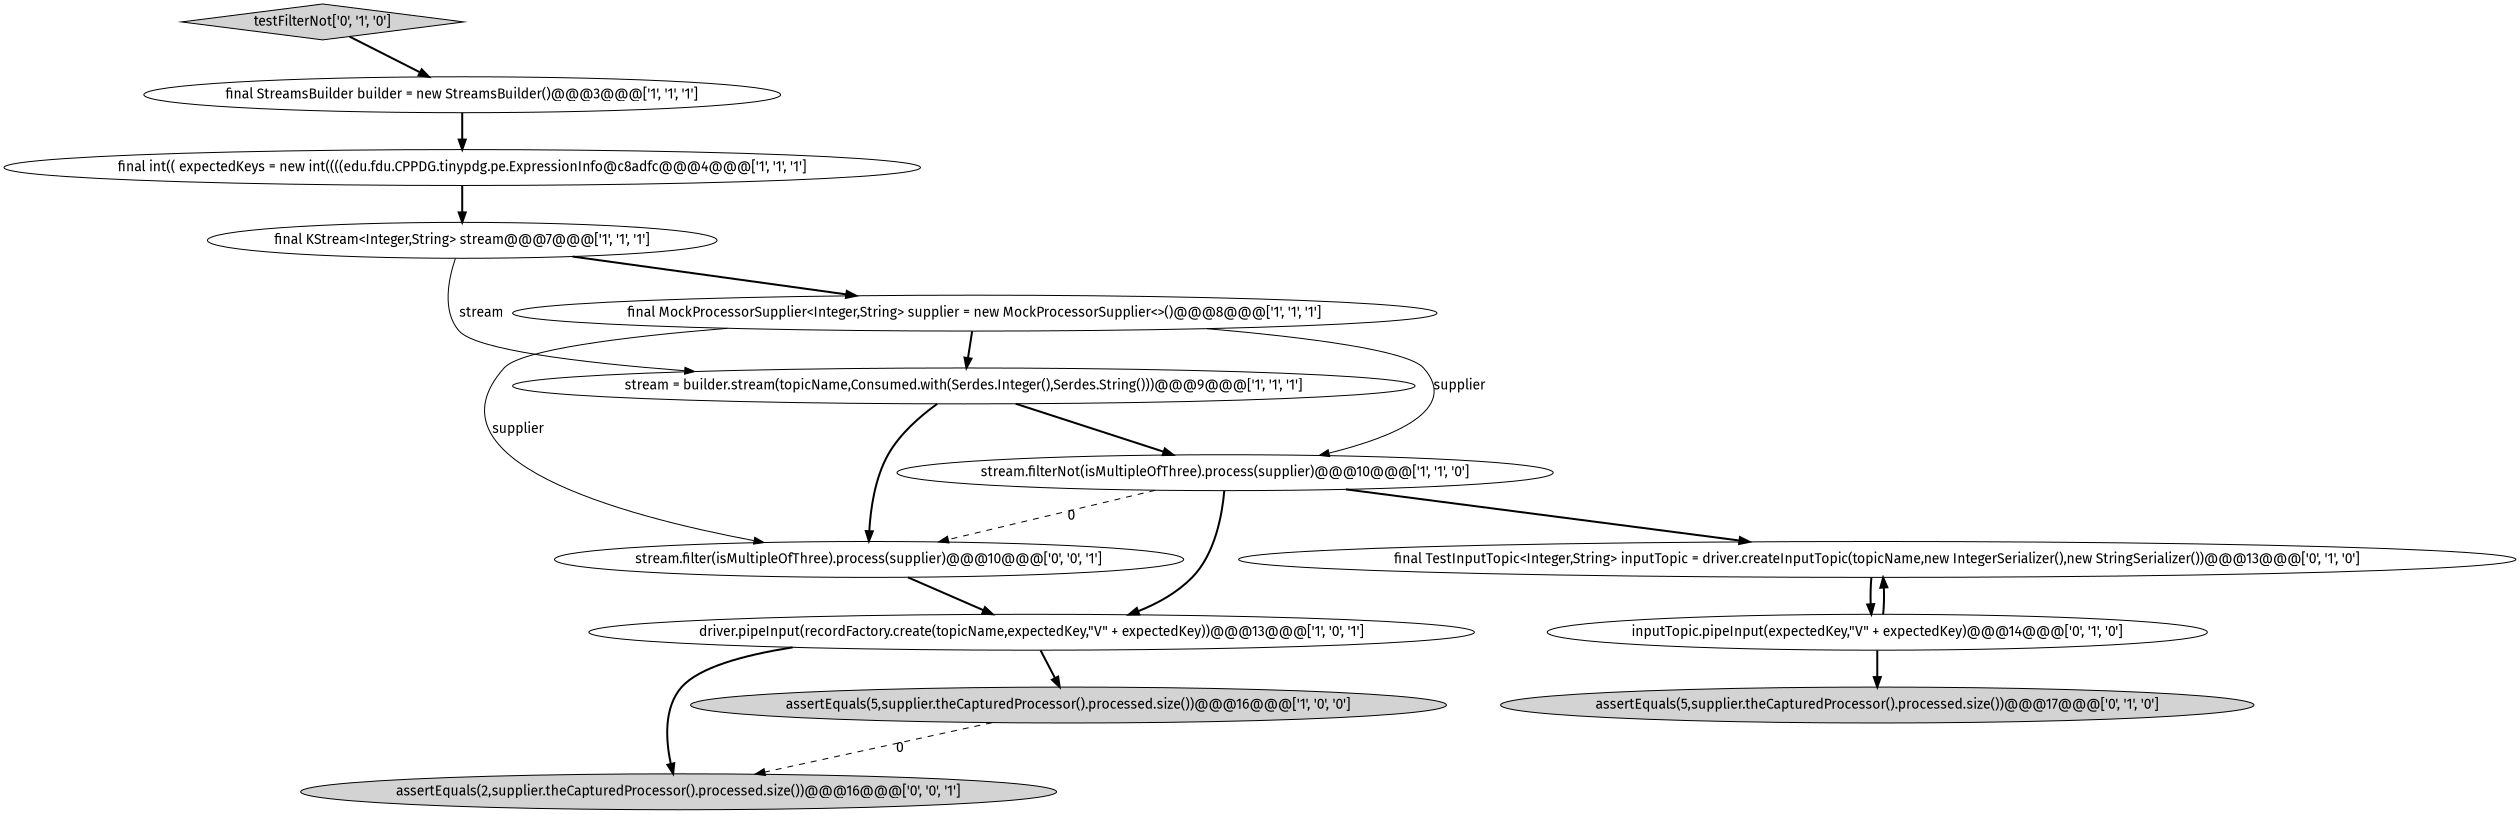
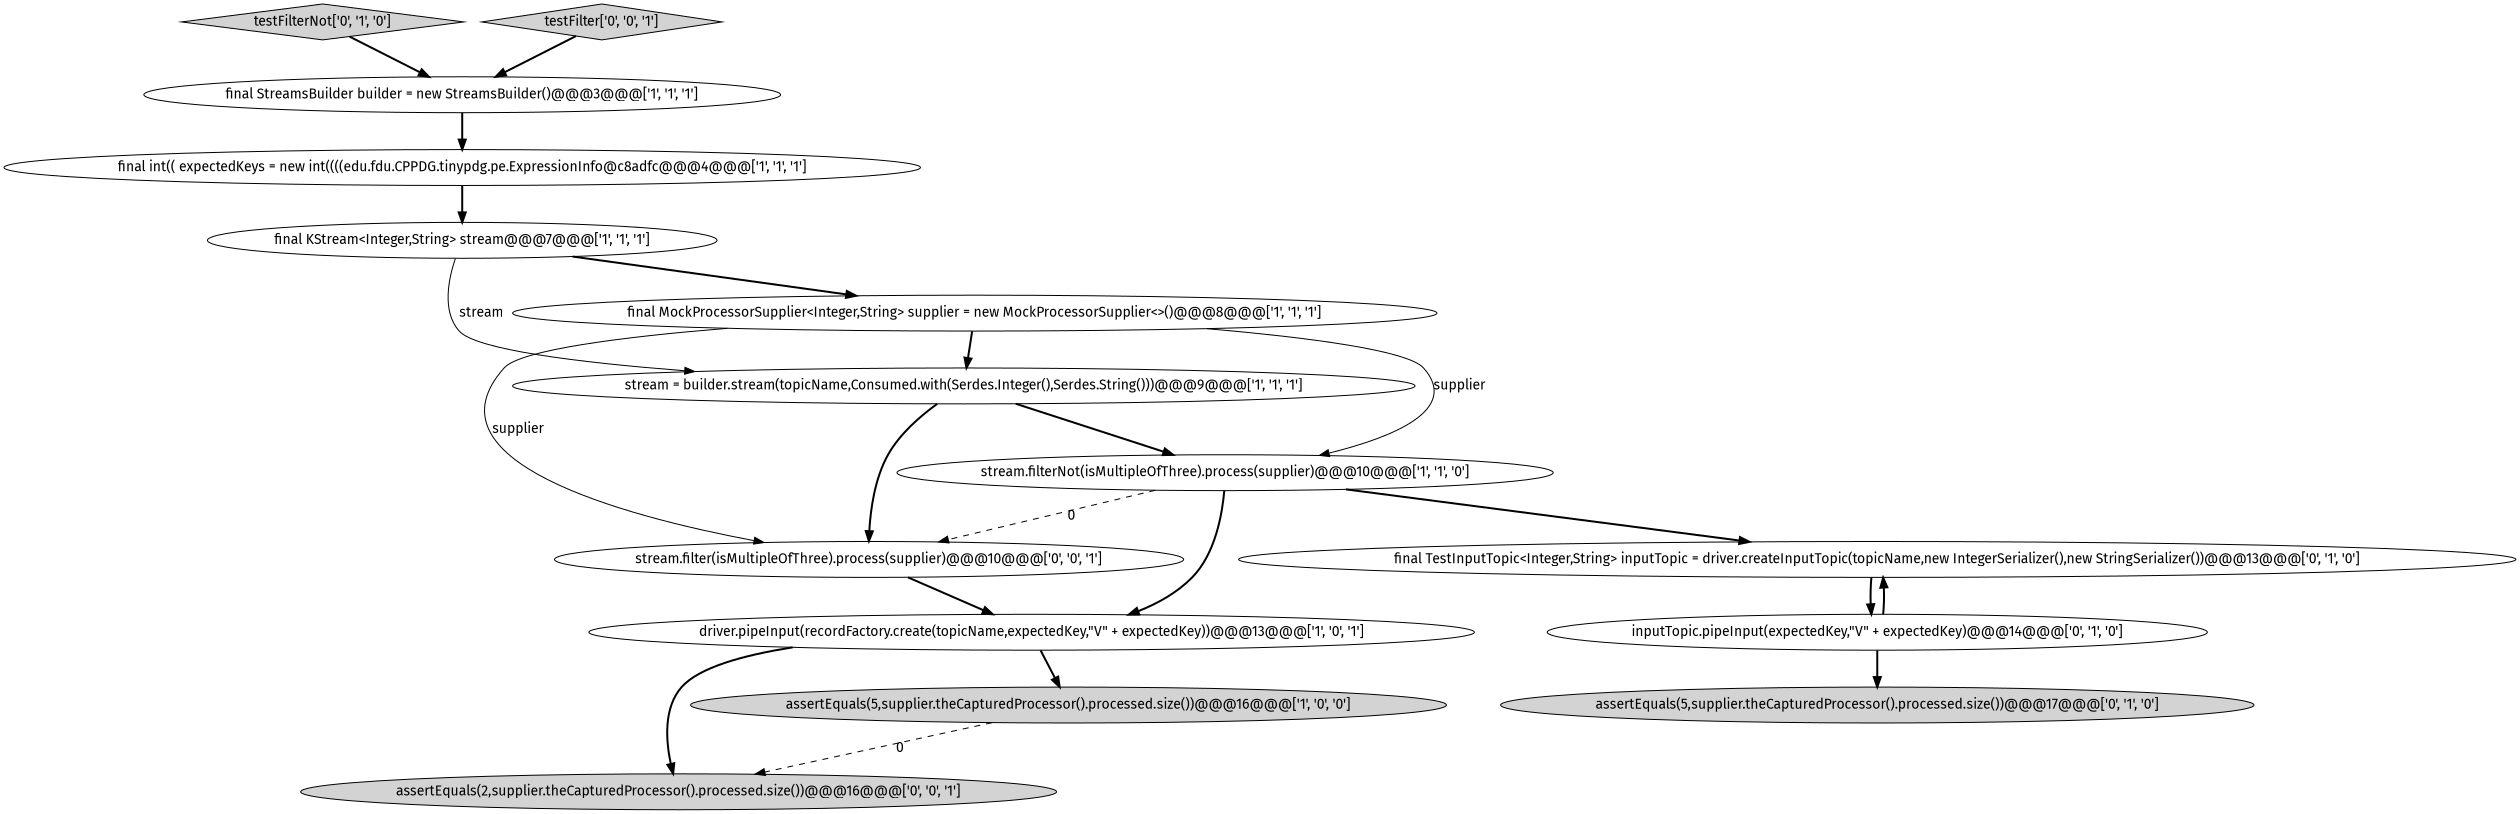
node "testFilter['0', '0', '1']": added
